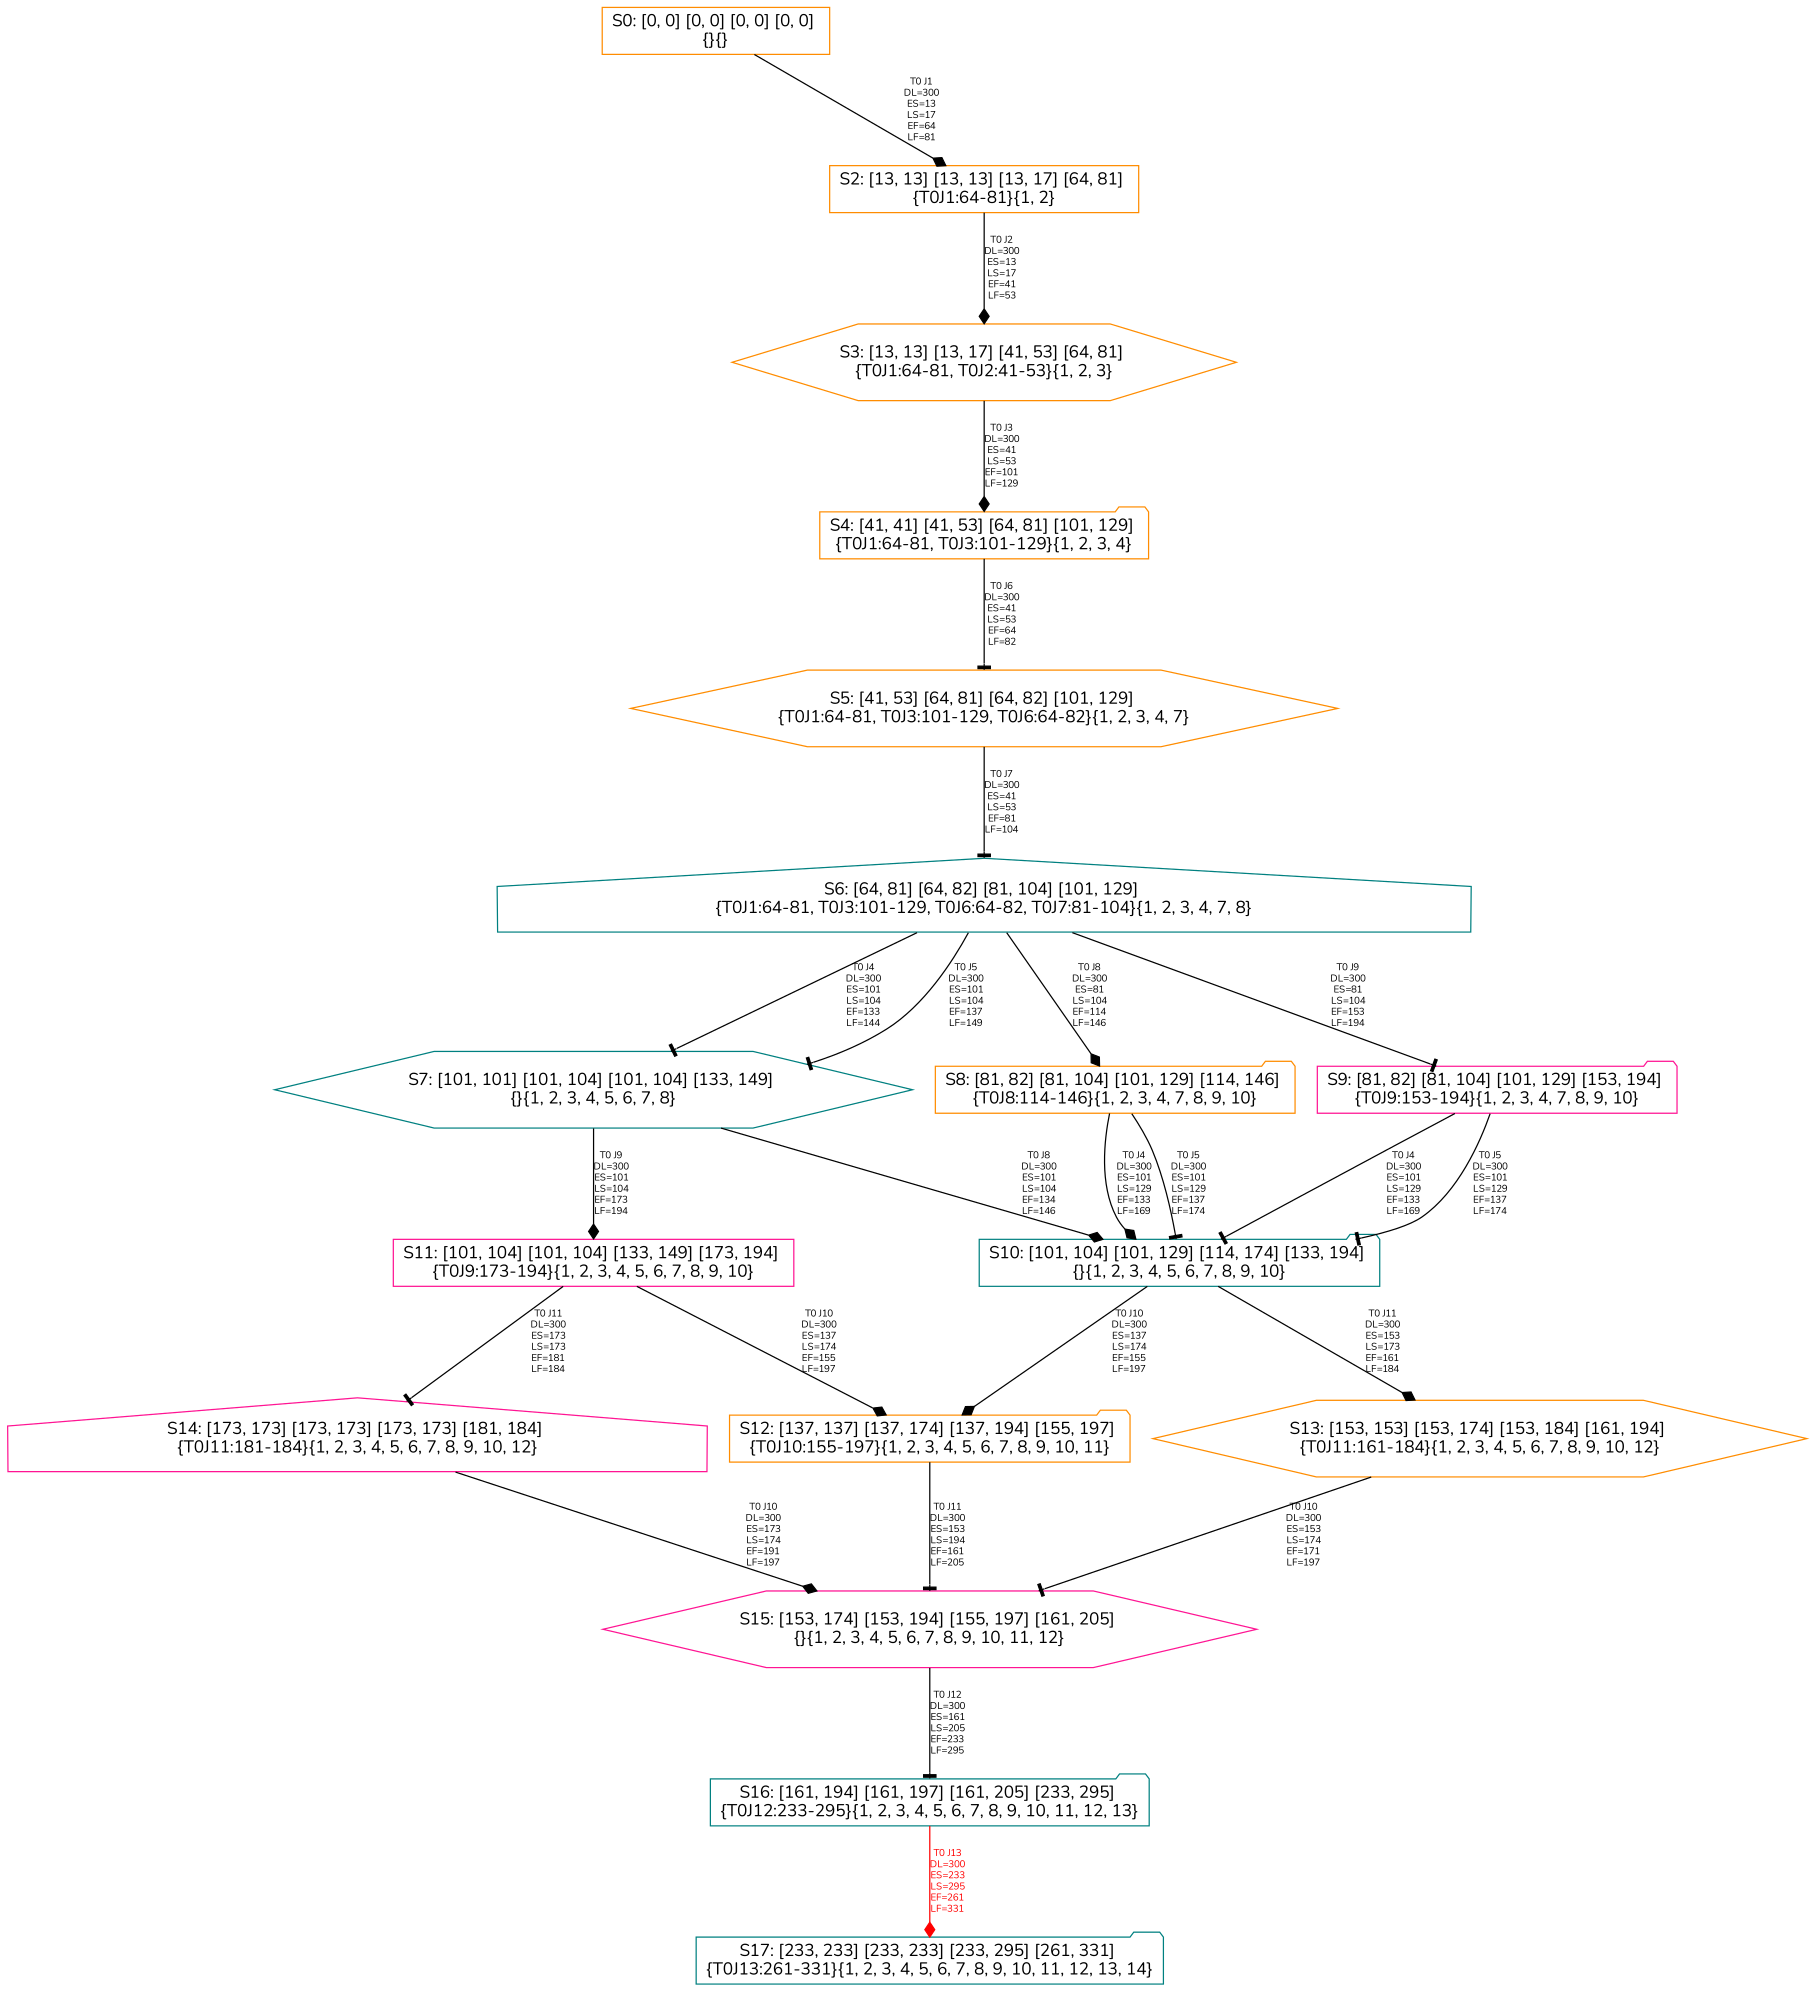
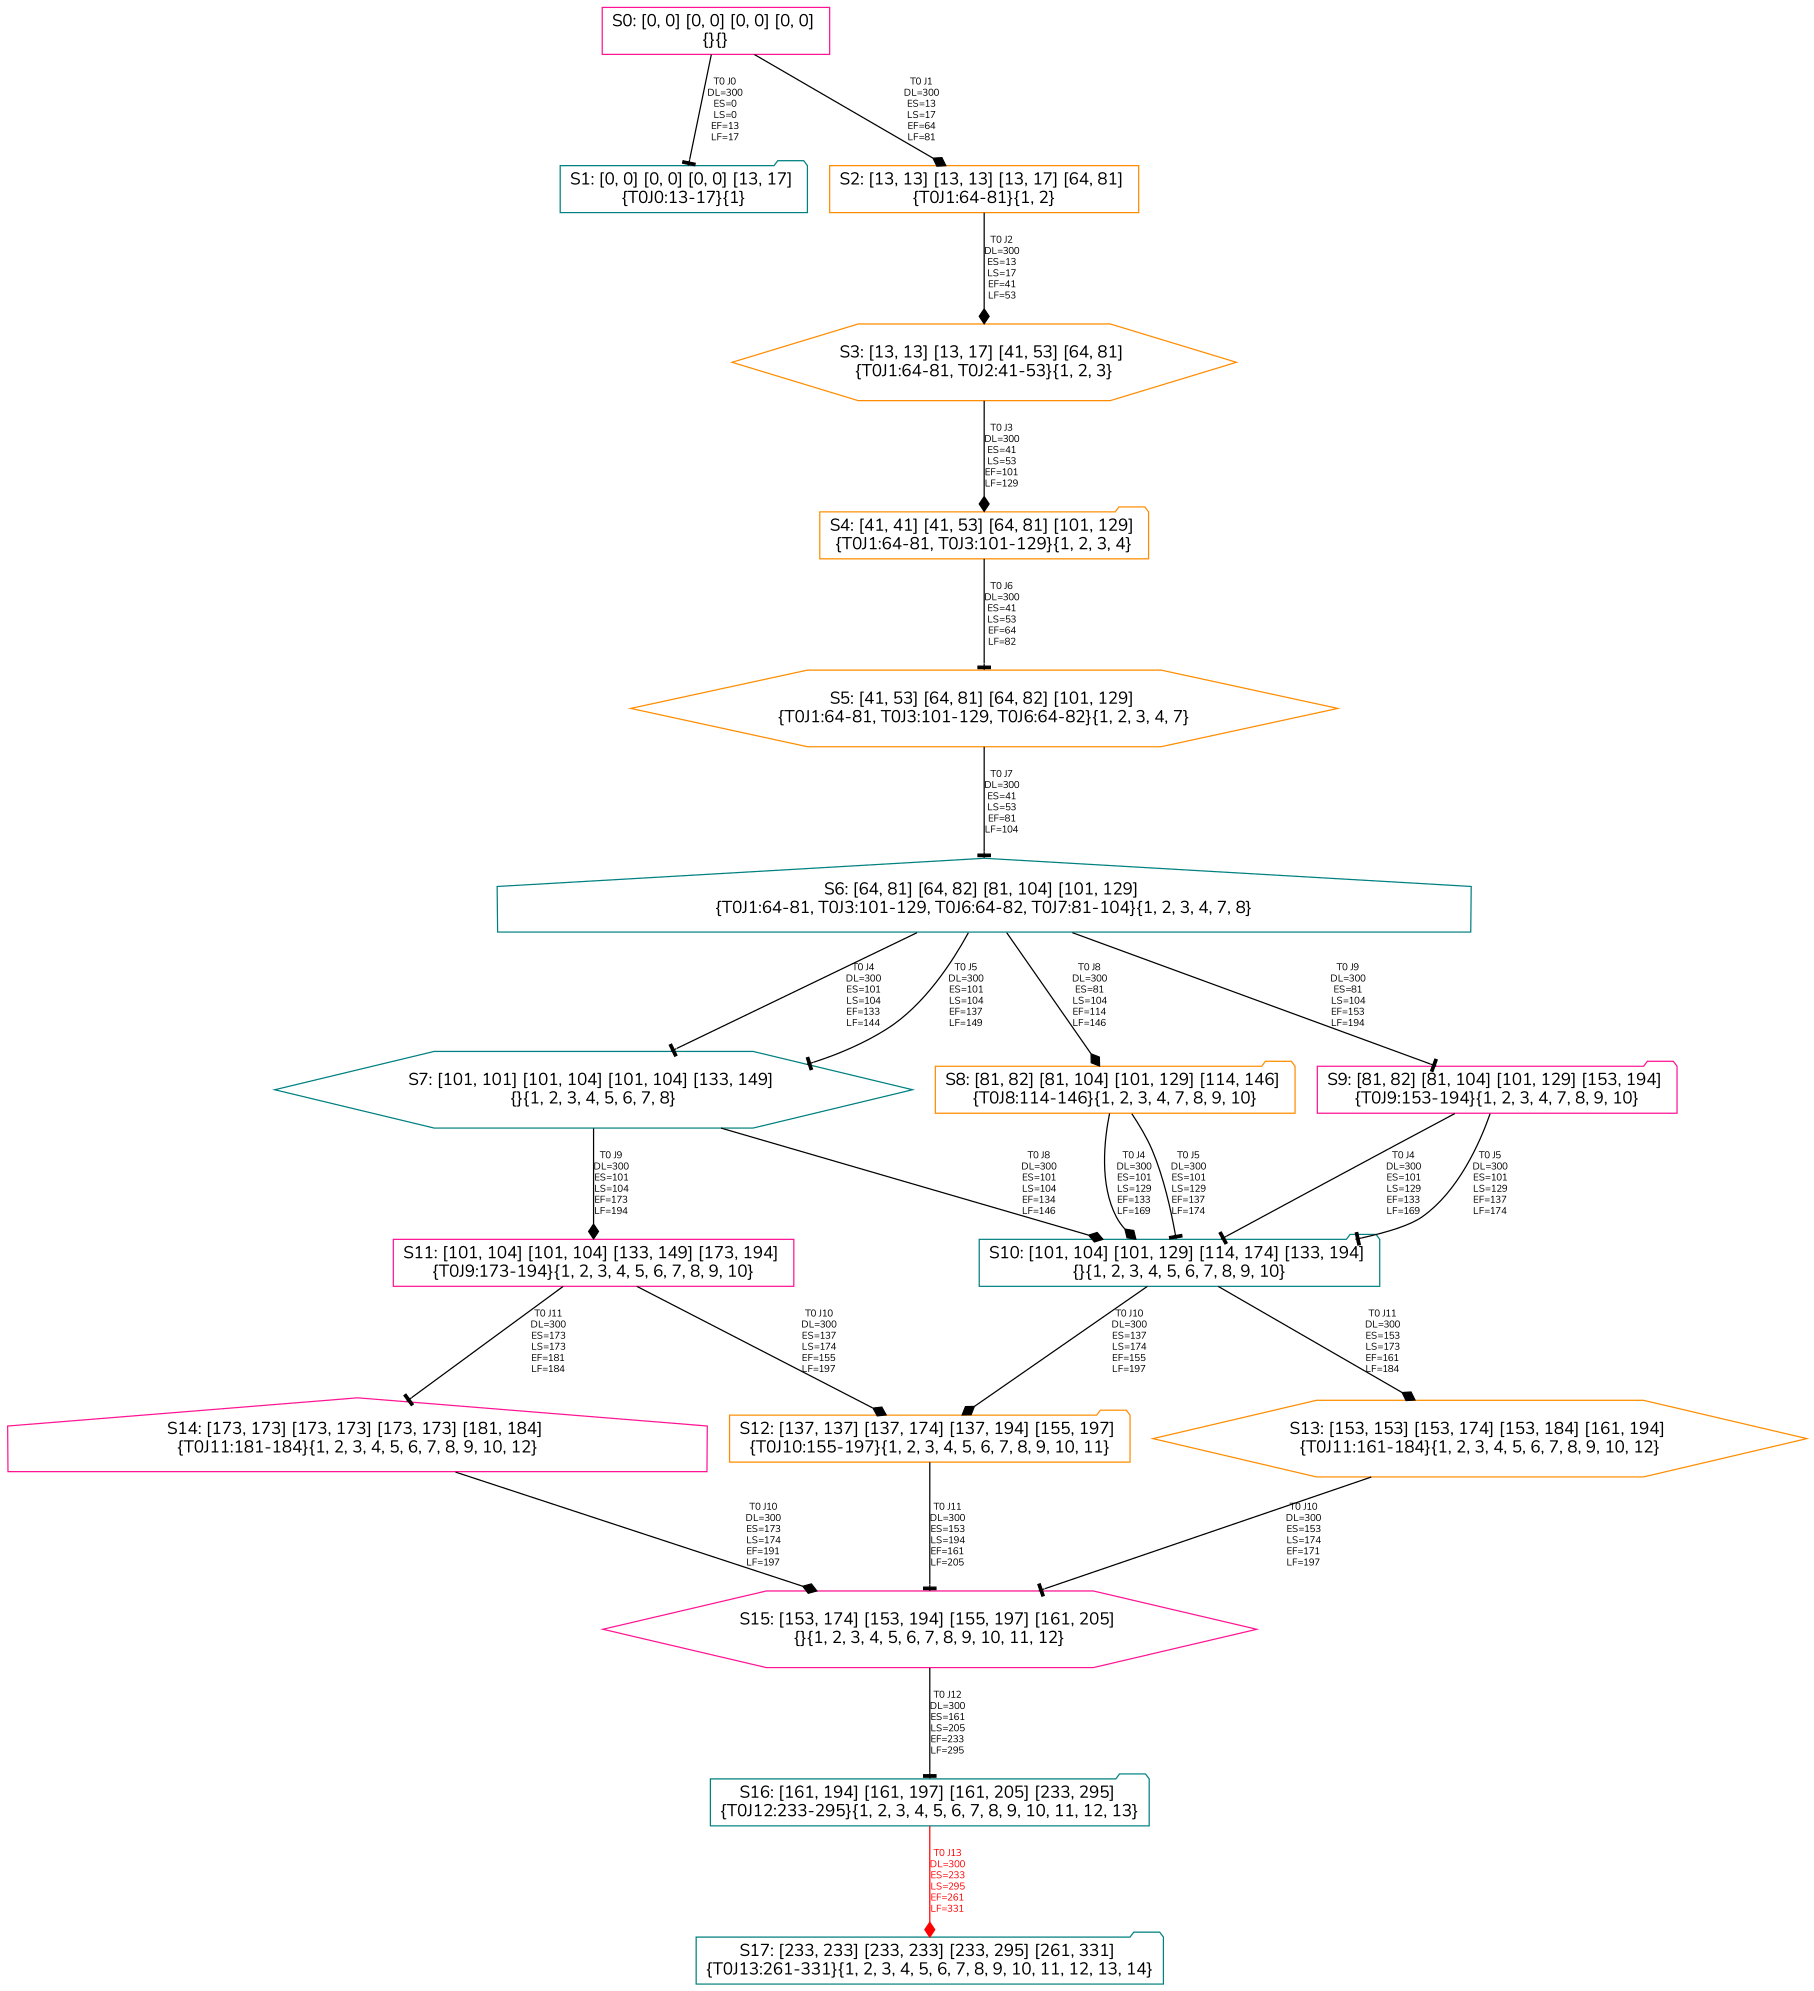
node "S0: [0, 0] [0, 0] [0, 0] [0, 0] {}{}": color darkorange -> deeppink
node "S1: [0, 0] [0, 0] [0, 0] [13, 17] {T0J0:13-17}{1}": added
